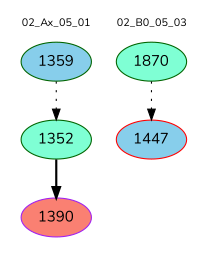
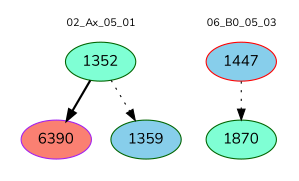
cluster "02_B0_05_03": label "02_B0_05_03" -> "06_B0_05_03"
edge "1359" -> "1352": reversed
edge "1870" -> "1447": reversed
node "1390": label "1390" -> "6390"
